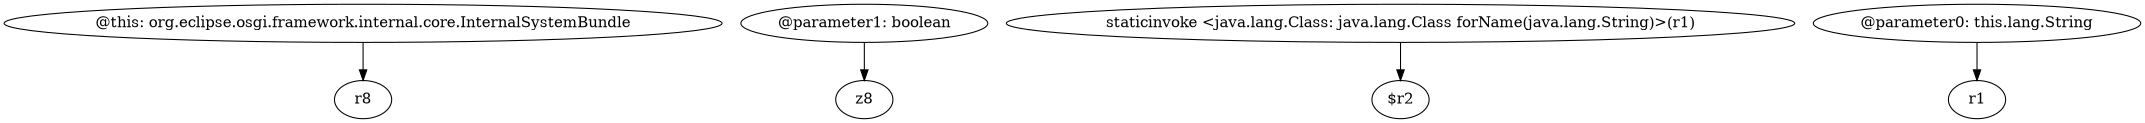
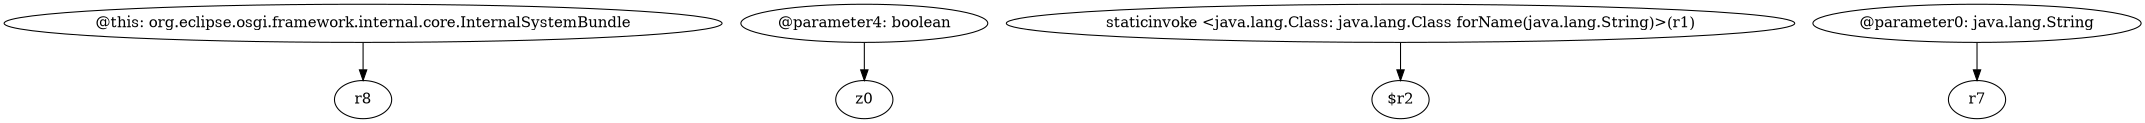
node "@parameter1: boolean": label "@parameter1: boolean" -> "@parameter4: boolean"
node "@parameter0: this.lang.String": label "@parameter0: this.lang.String" -> "@parameter0: java.lang.String"
node "z8": label "z8" -> "z0"
node "r1": label "r1" -> "r7"
